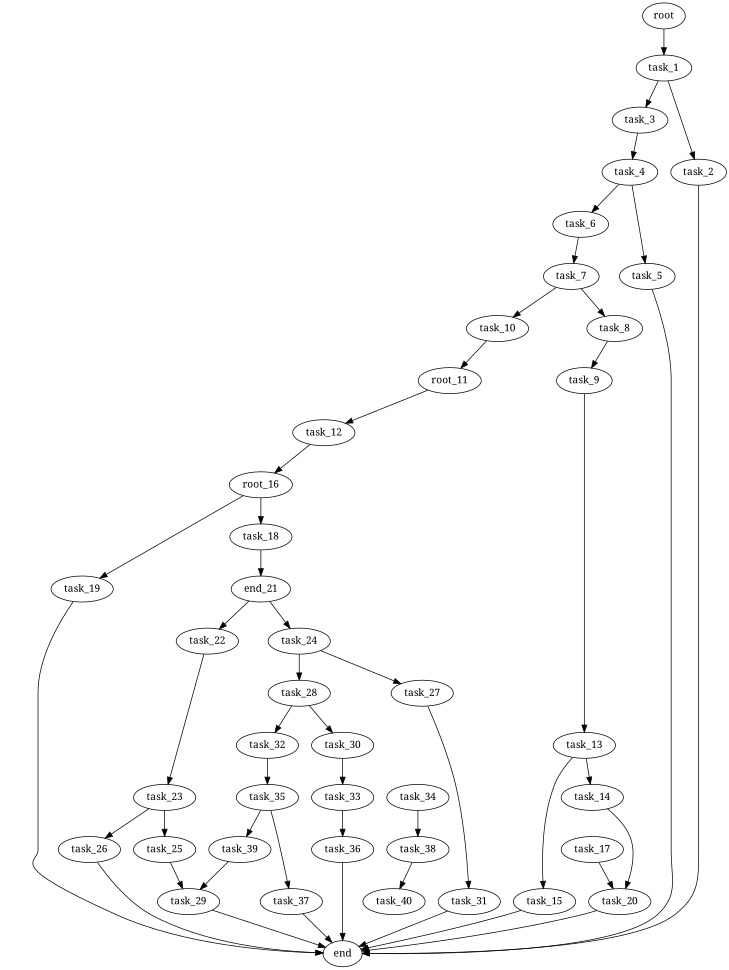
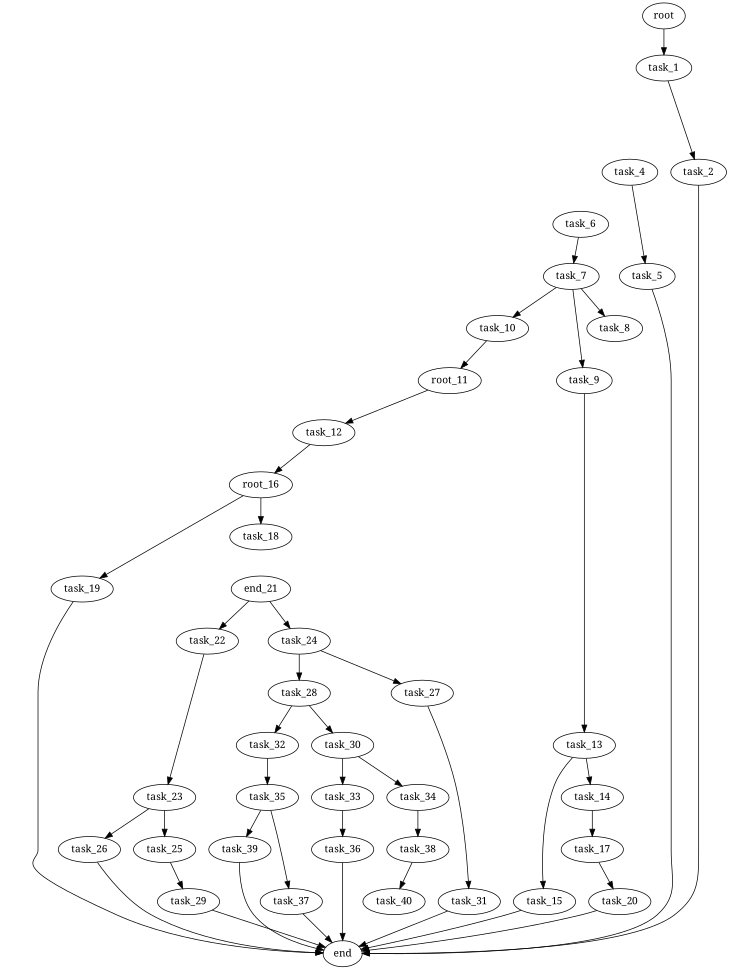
node "task_3": removed
edge "task_4" -> "task_6": removed
edge "task_8" -> "task_9": now "task_7" -> "task_9"
edge "task_18" -> "end_21": removed
edge "task_30" -> "task_34": added
edge "task_14" -> "task_20": now "task_14" -> "task_17"
edge "task_39" -> "task_29": now "task_39" -> "end"
